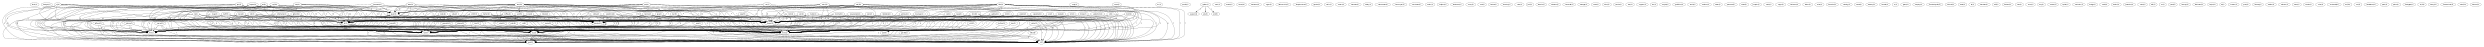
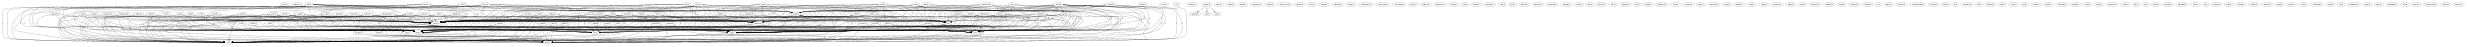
node "damphousse(1)": removed
node "kelly(2)": removed
